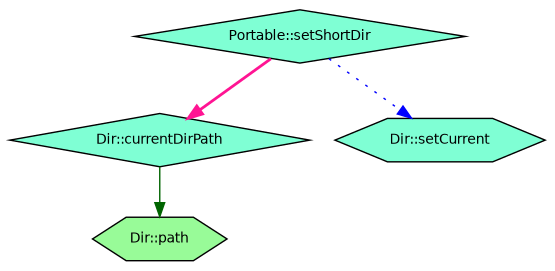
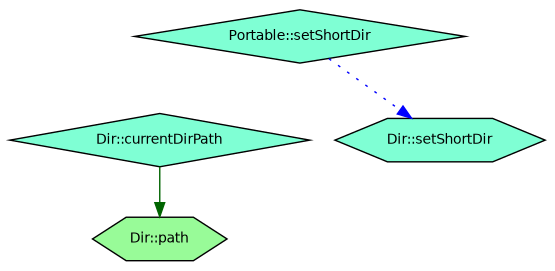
edge "Portable::setShortDir" -> "Dir::currentDirPath": removed
node "Dir::setCurrent": label "Dir::setCurrent" -> "Dir::setShortDir"
